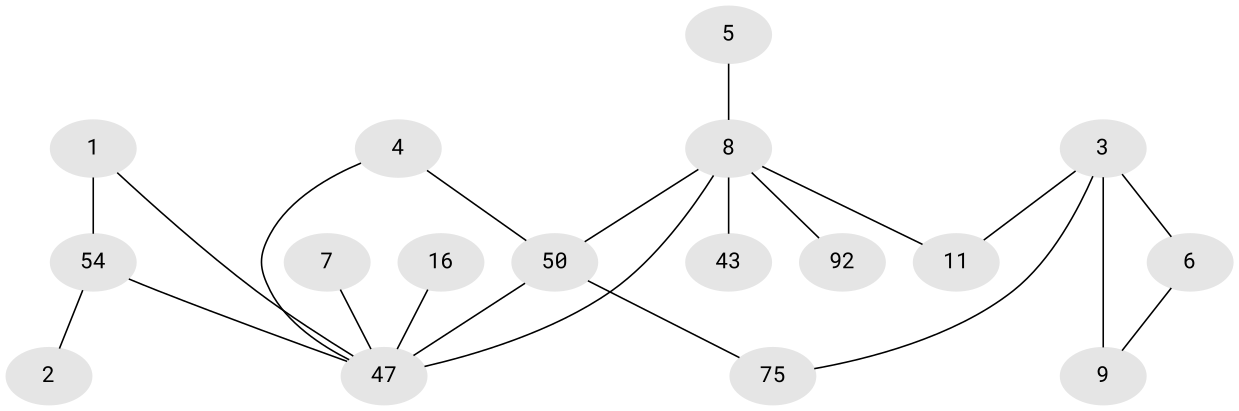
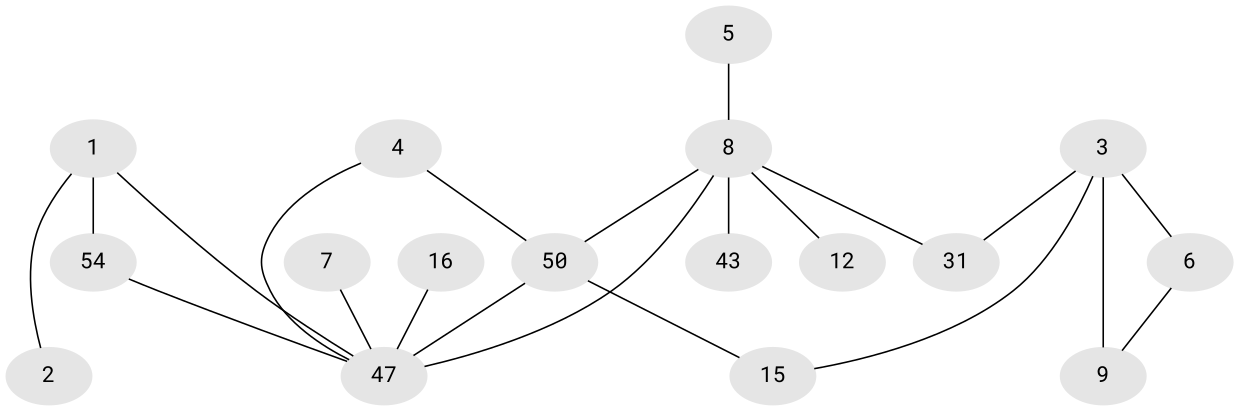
node "92": label "92" -> "12"
node "11": label "11" -> "31"
edge "54" -- "2": now "1" -- "2"
node "75": label "75" -> "15"
